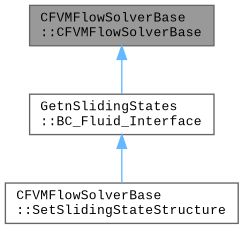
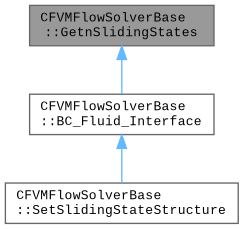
node "CFVMFlowSolverBase ::CFVMFlowSolverBase": label "CFVMFlowSolverBase ::CFVMFlowSolverBase" -> "CFVMFlowSolverBase ::GetnSlidingStates"
node "GetnSlidingStates ::BC_Fluid_Interface": label "GetnSlidingStates ::BC_Fluid_Interface" -> "CFVMFlowSolverBase ::BC_Fluid_Interface"
